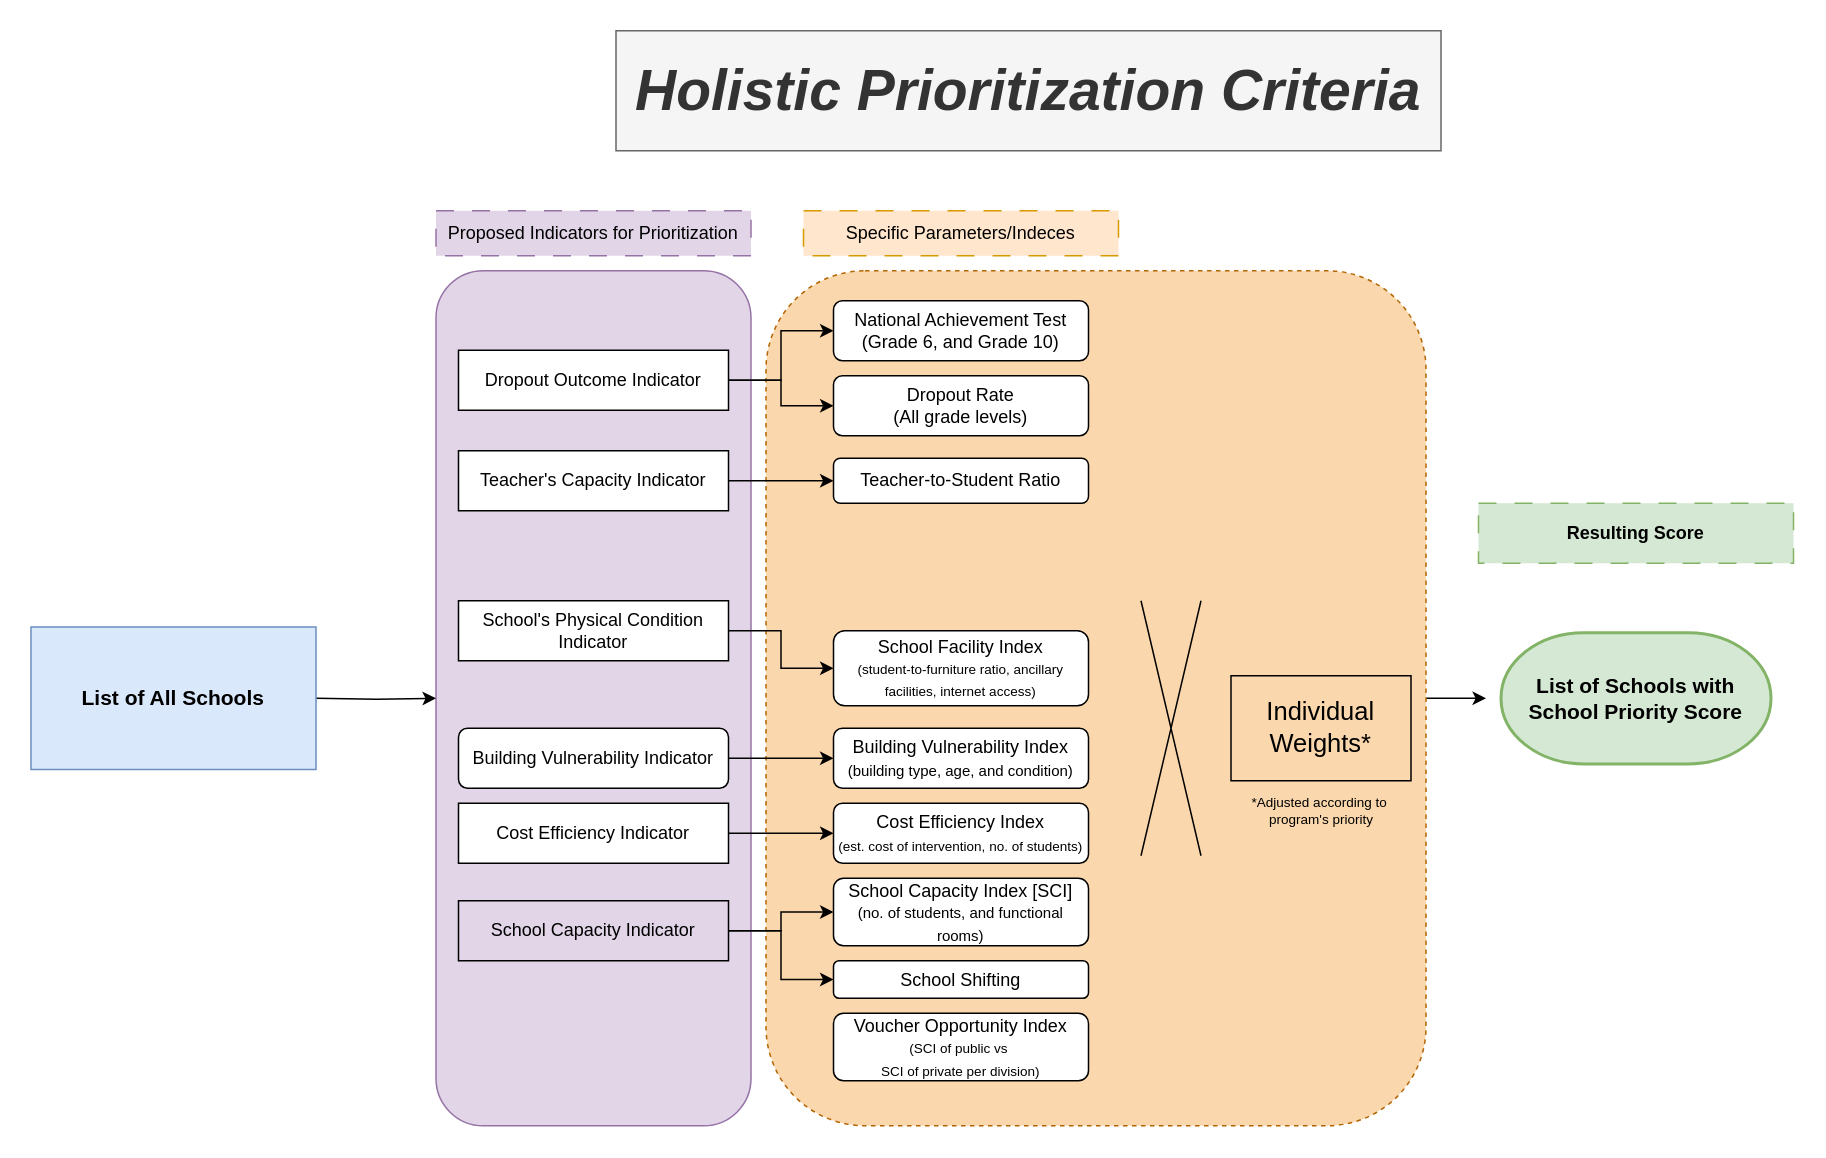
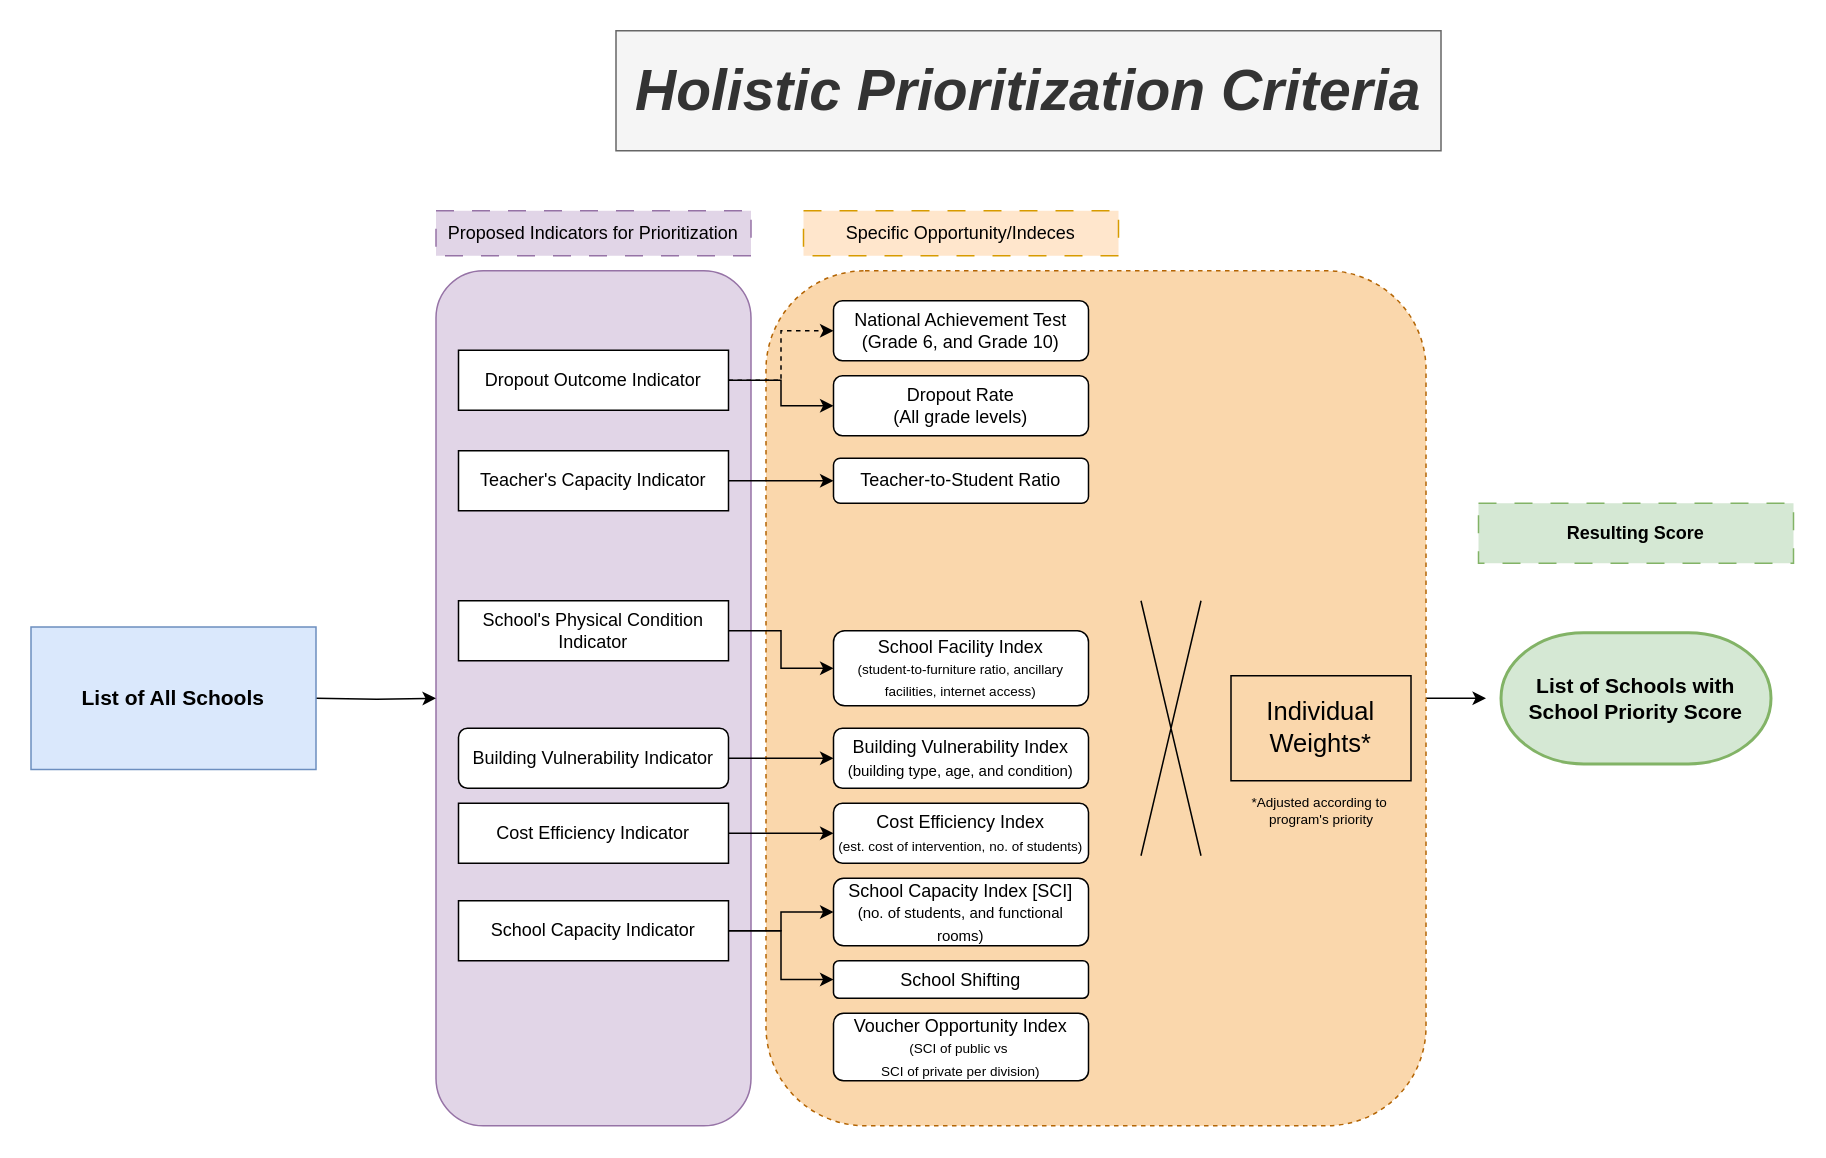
node "Specific Parameters/Indeces": label "Specific Parameters/Indeces" -> "Specific Opportunity/Indeces"
edge "Dropout Outcome Indicator" -> "National Achievement Test (Grade 6, and Grade 10)": style solid -> dashed
node "School Capacity Indicator": fillcolor #e1d5e7 -> #ffffff
